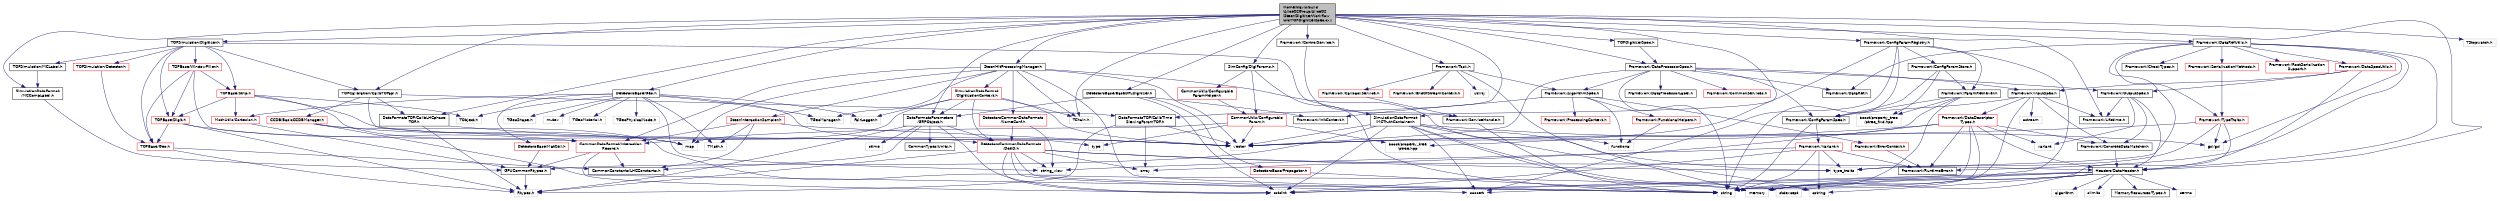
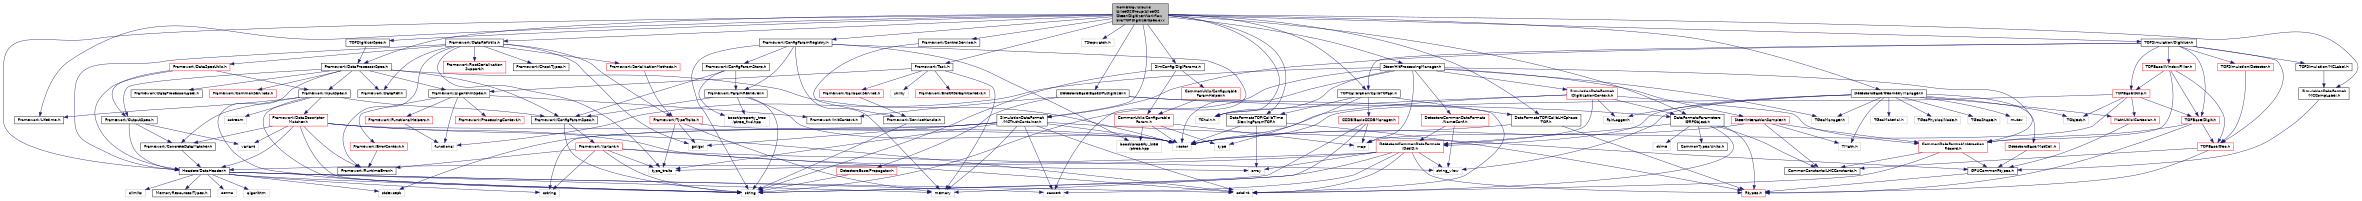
node "DetectorsBase/Geo.h": label "DetectorsBase/Geo.h" -> "DetectorsBase/GeometryManager.h"
edge "Framework/OutputSpec.h" -> "Framework/Lifetime.h": removed
node "Framework/DataDescriptor Types.h": label "Framework/DataDescriptor Types.h" -> "Framework/DataDescriptor Matcher.h"
node "Rtypes.h": color grey75 -> red
